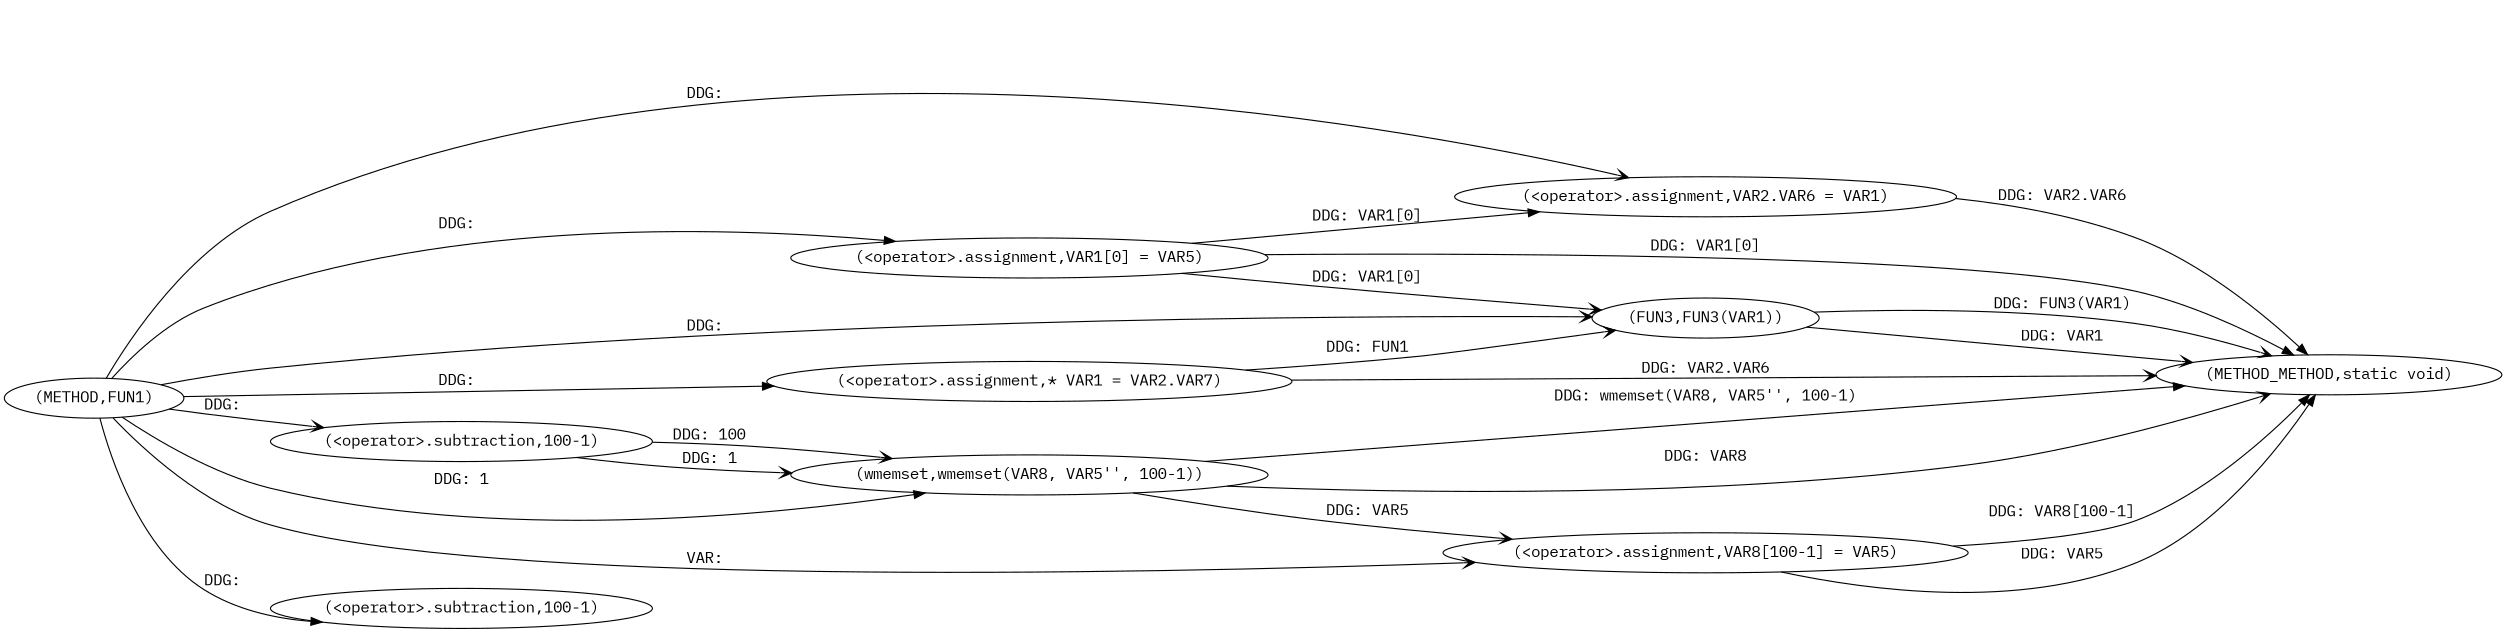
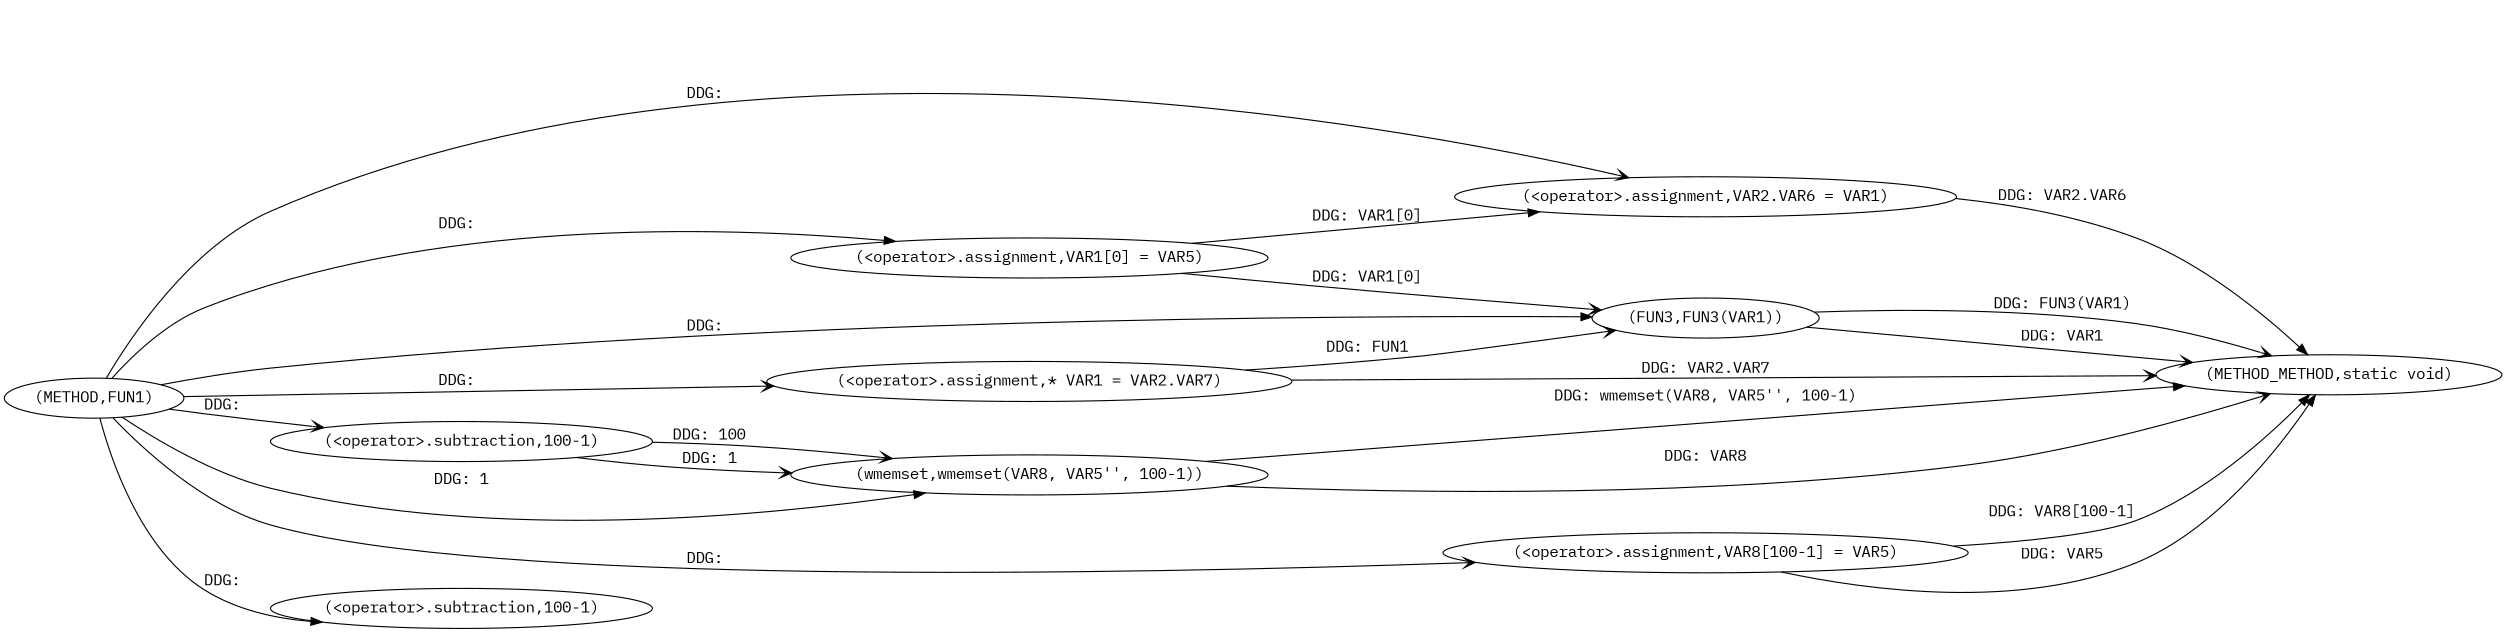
edge "(<operator>.assignment,VAR1[0] = VAR5)" -> "(METHOD_METHOD,static void)": removed, label "DDG: VAR1[0]"
edge "(METHOD,FUN1)" -> "(FUN3,FUN3(VAR1))": arrowhead vee -> normal
edge "(<operator>.assignment,* VAR1 = VAR2.VAR7)" -> "(METHOD_METHOD,static void)": label "DDG: VAR2.VAR6" -> "DDG: VAR2.VAR7"
edge "(METHOD,FUN1)" -> "(<operator>.assignment,* VAR1 = VAR2.VAR7)": arrowhead normal -> vee
edge "(wmemset,wmemset(VAR8, VAR5'', 100-1))" -> "(<operator>.assignment,VAR8[100-1] = VAR5)": removed, label "DDG: VAR5"
edge "(METHOD,FUN1)" -> "(<operator>.assignment,VAR8[100-1] = VAR5)": label "VAR: " -> "DDG: "
